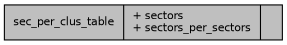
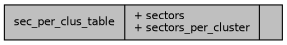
node "sec_per_clus_table": text "+ sectors_per_sectors" -> "+ sectors_per_cluster"
